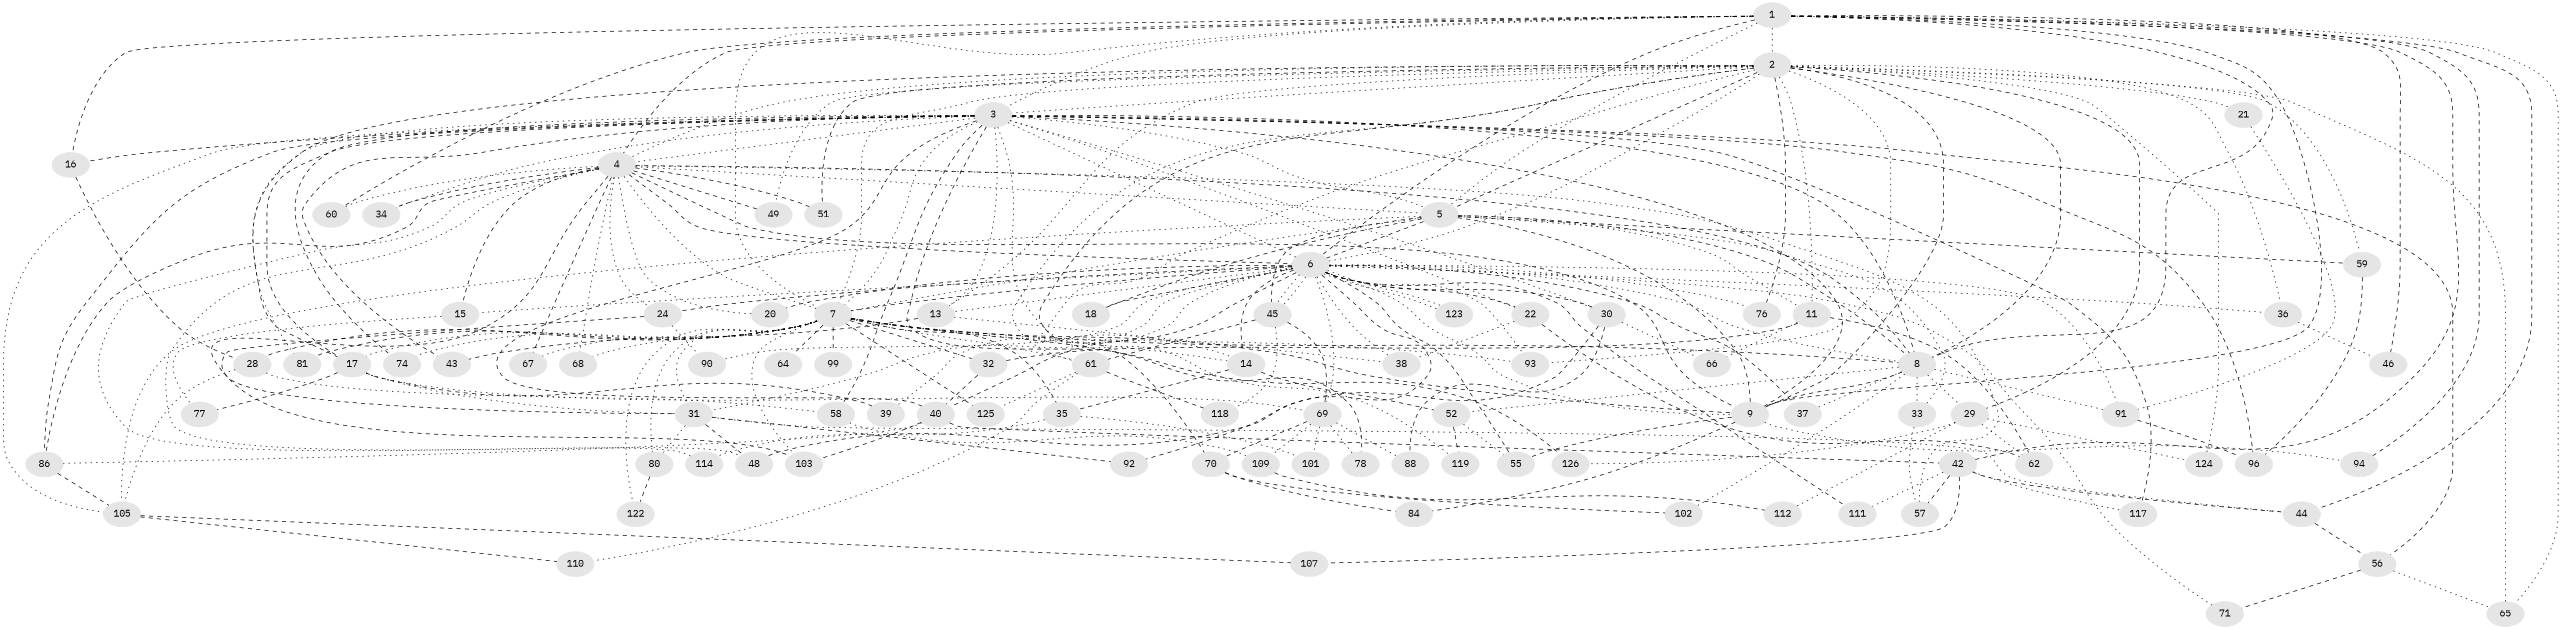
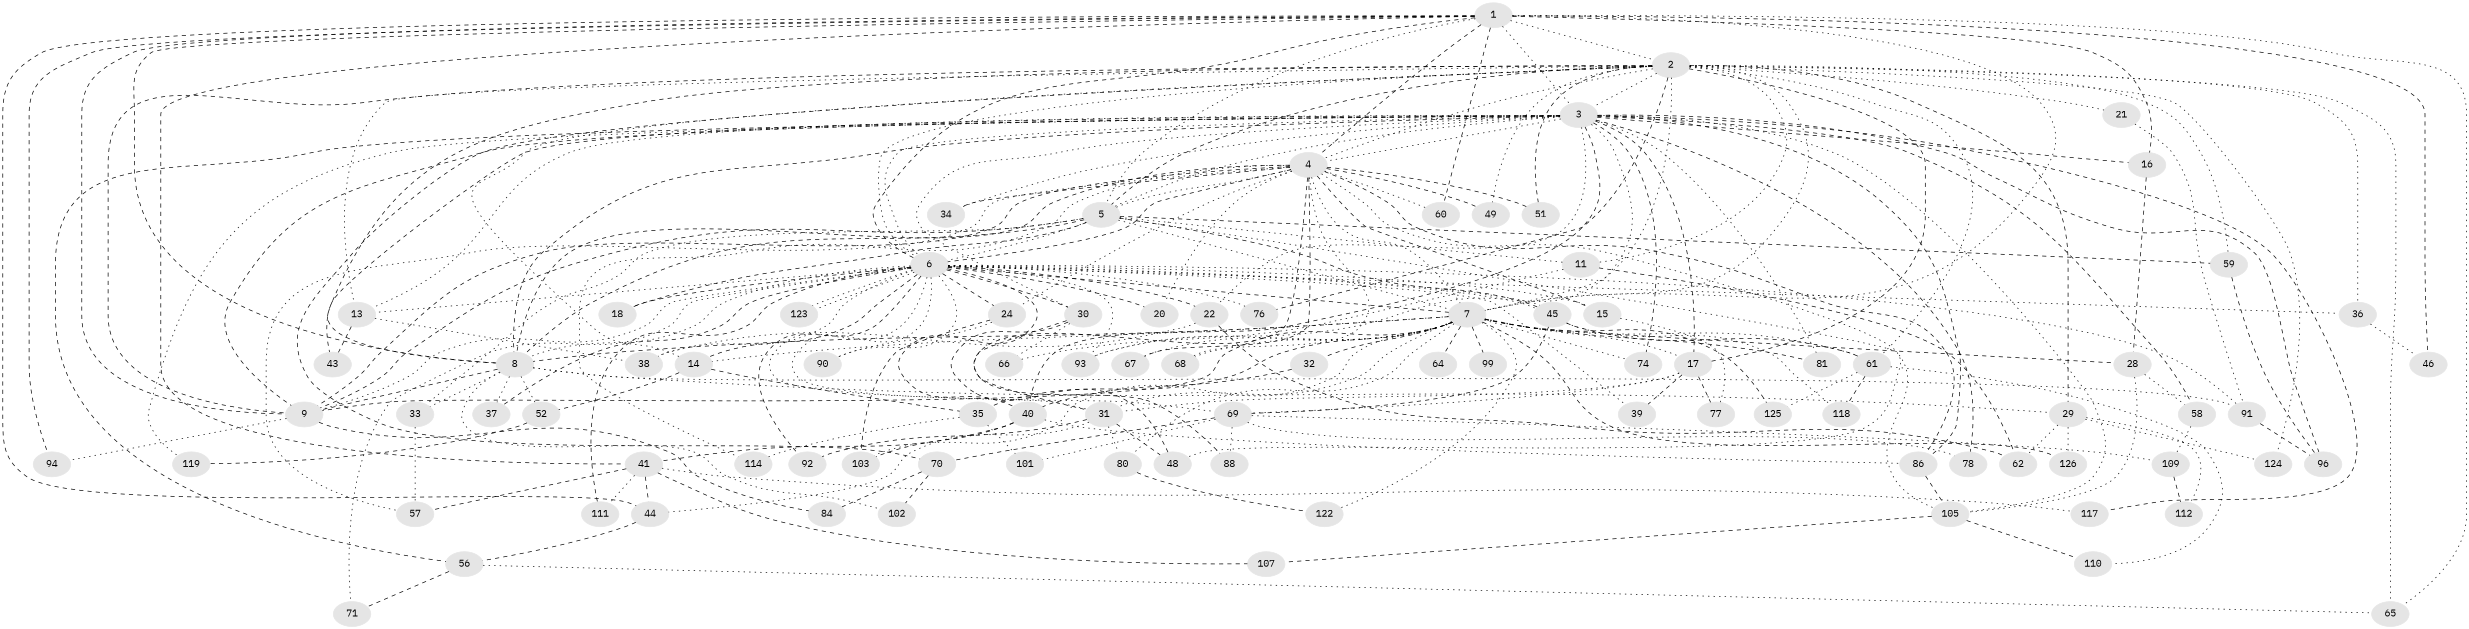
edge "5" -- "6": style dashed -> dotted
edge "11" -- "32": removed
node "55": removed
node "42": label "42" -> "41"
